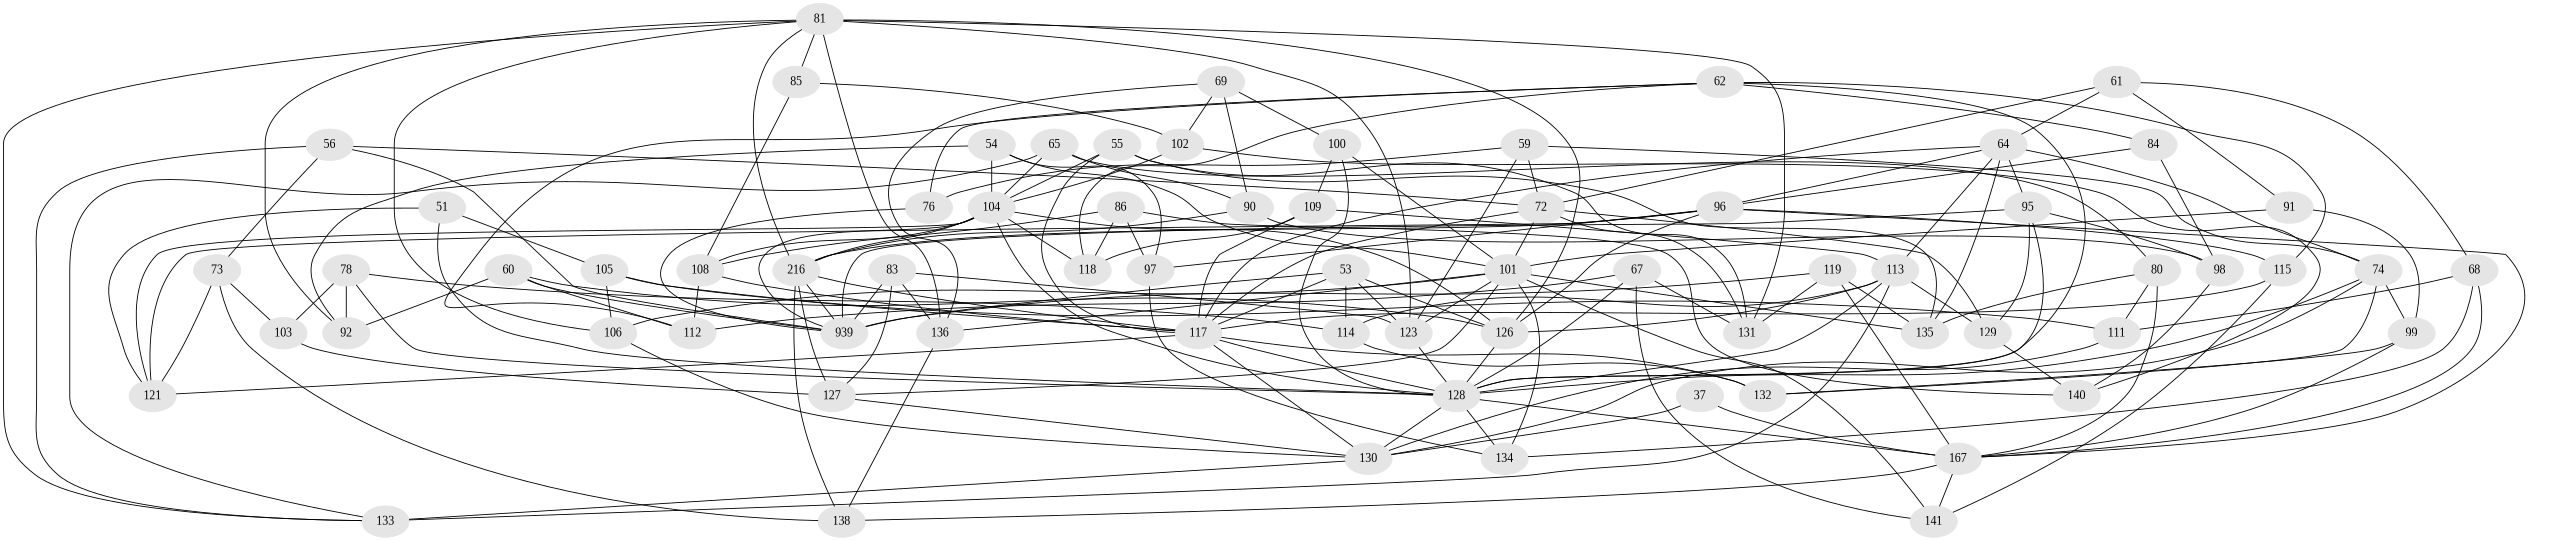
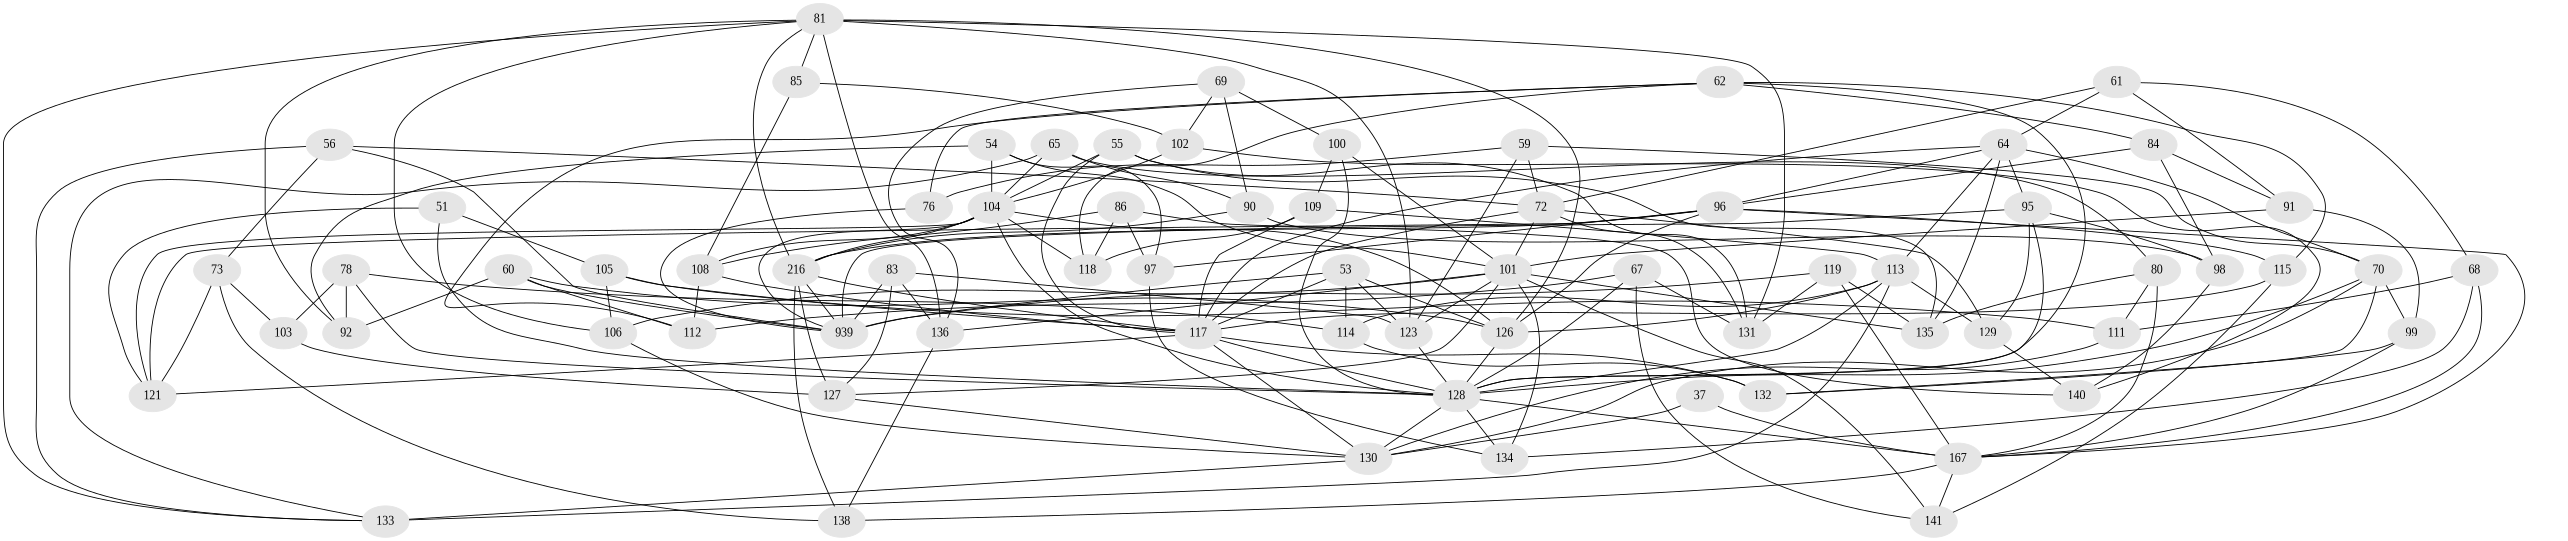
edge "84" -- "91": added
node "74": label "74" -> "70"
